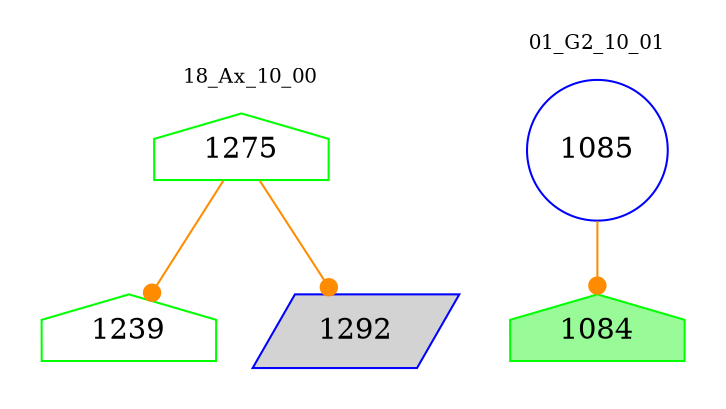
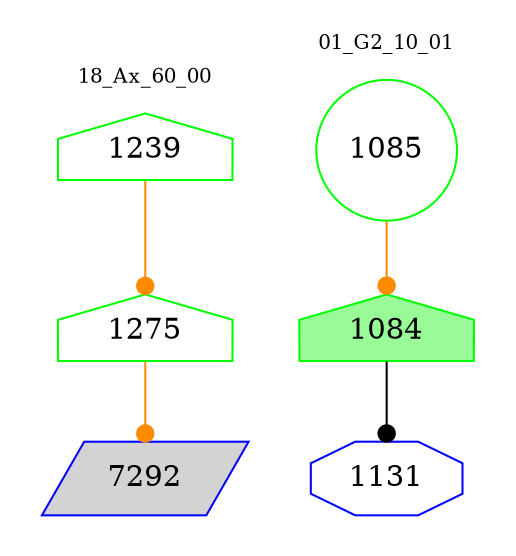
cluster "18_Ax_10_00": label "18_Ax_10_00" -> "18_Ax_60_00"
node "1085": color blue -> green
edge "1275" -> "1239": reversed
node "1292": label "1292" -> "7292"
node "1131": added
